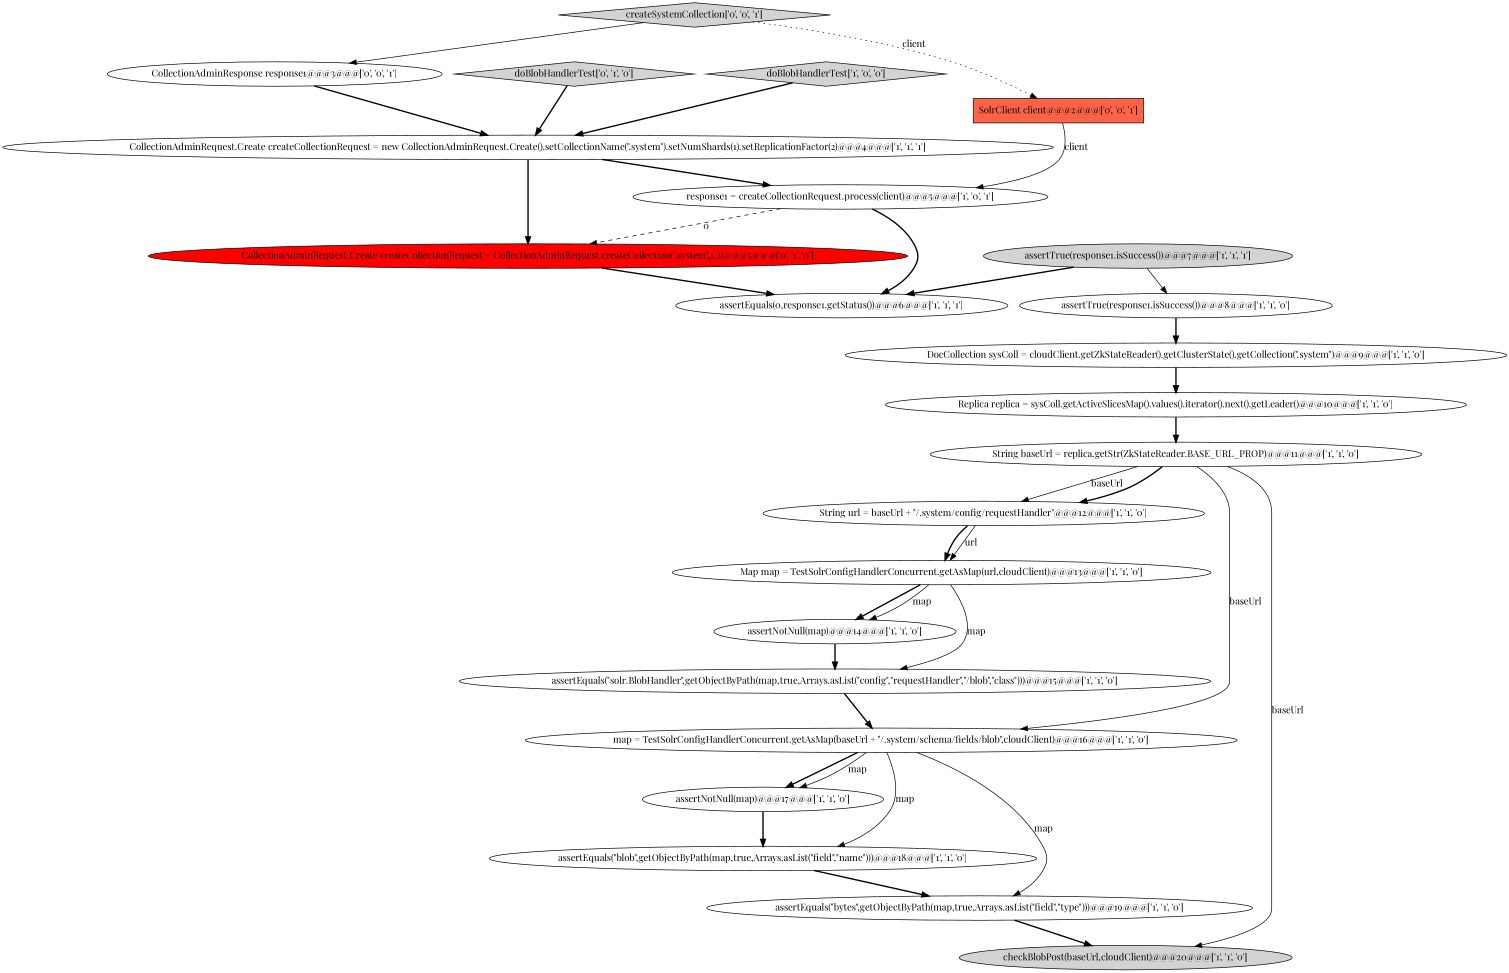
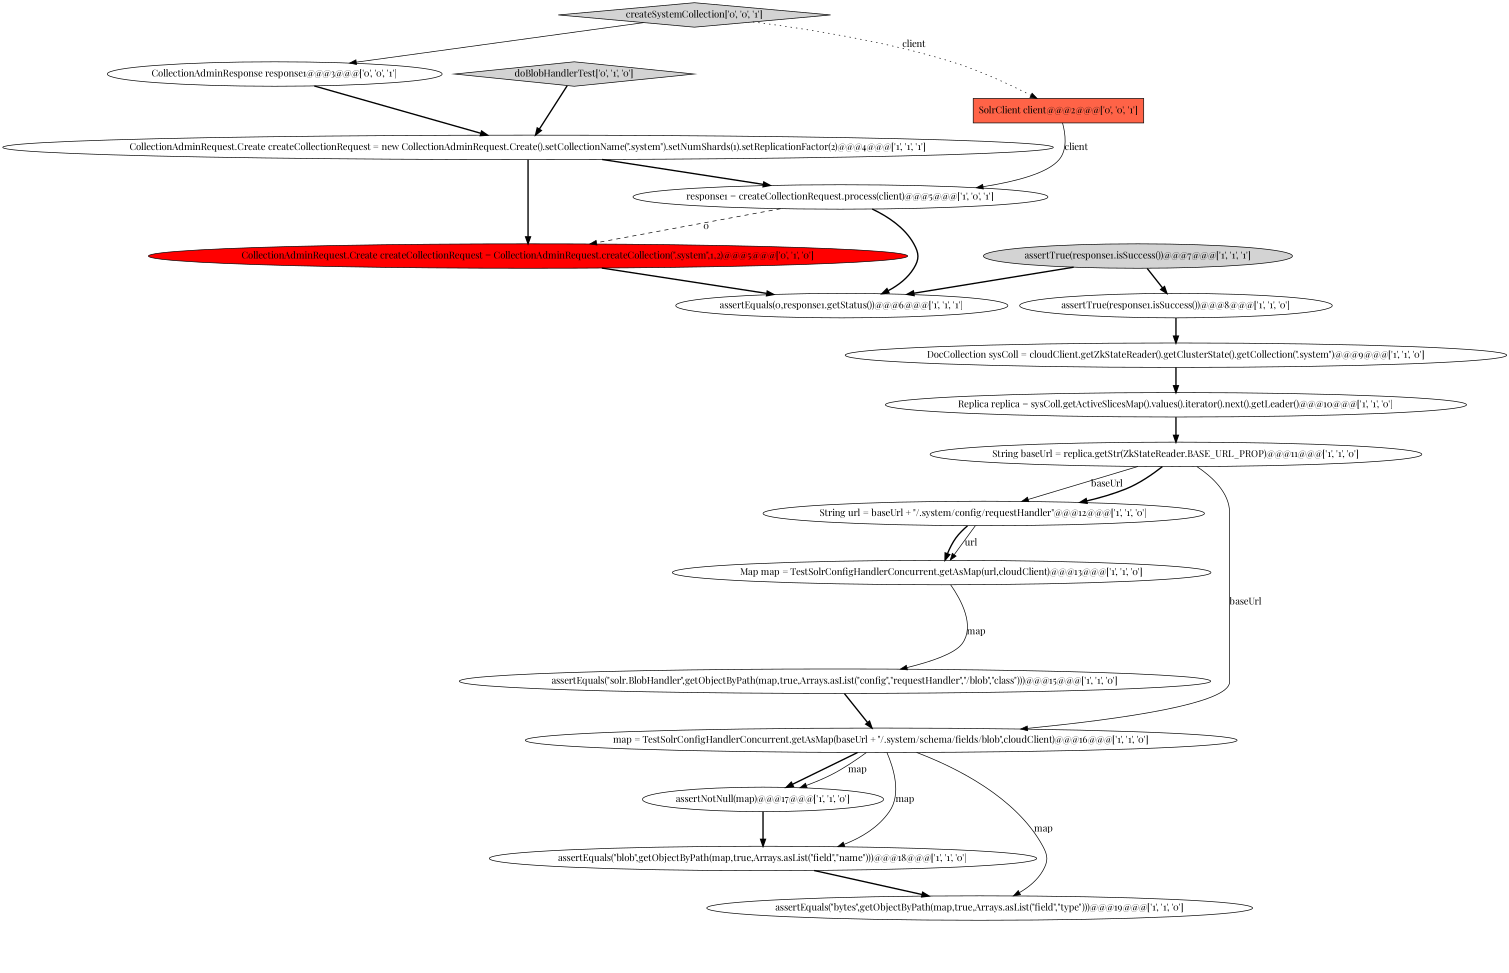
node "doBlobHandlerTest['1', '0', '0']": removed
edge "assertTrue(response1.isSuccess())@@@7@@@['1', '1', '1']" -> "assertTrue(response1.isSuccess())@@@8@@@['1', '1', '0']": style solid -> bold
node "assertNotNull(map)@@@14@@@['1', '1', '0']": removed
node "checkBlobPost(baseUrl,cloudClient)@@@20@@@['1', '1', '0']": removed
